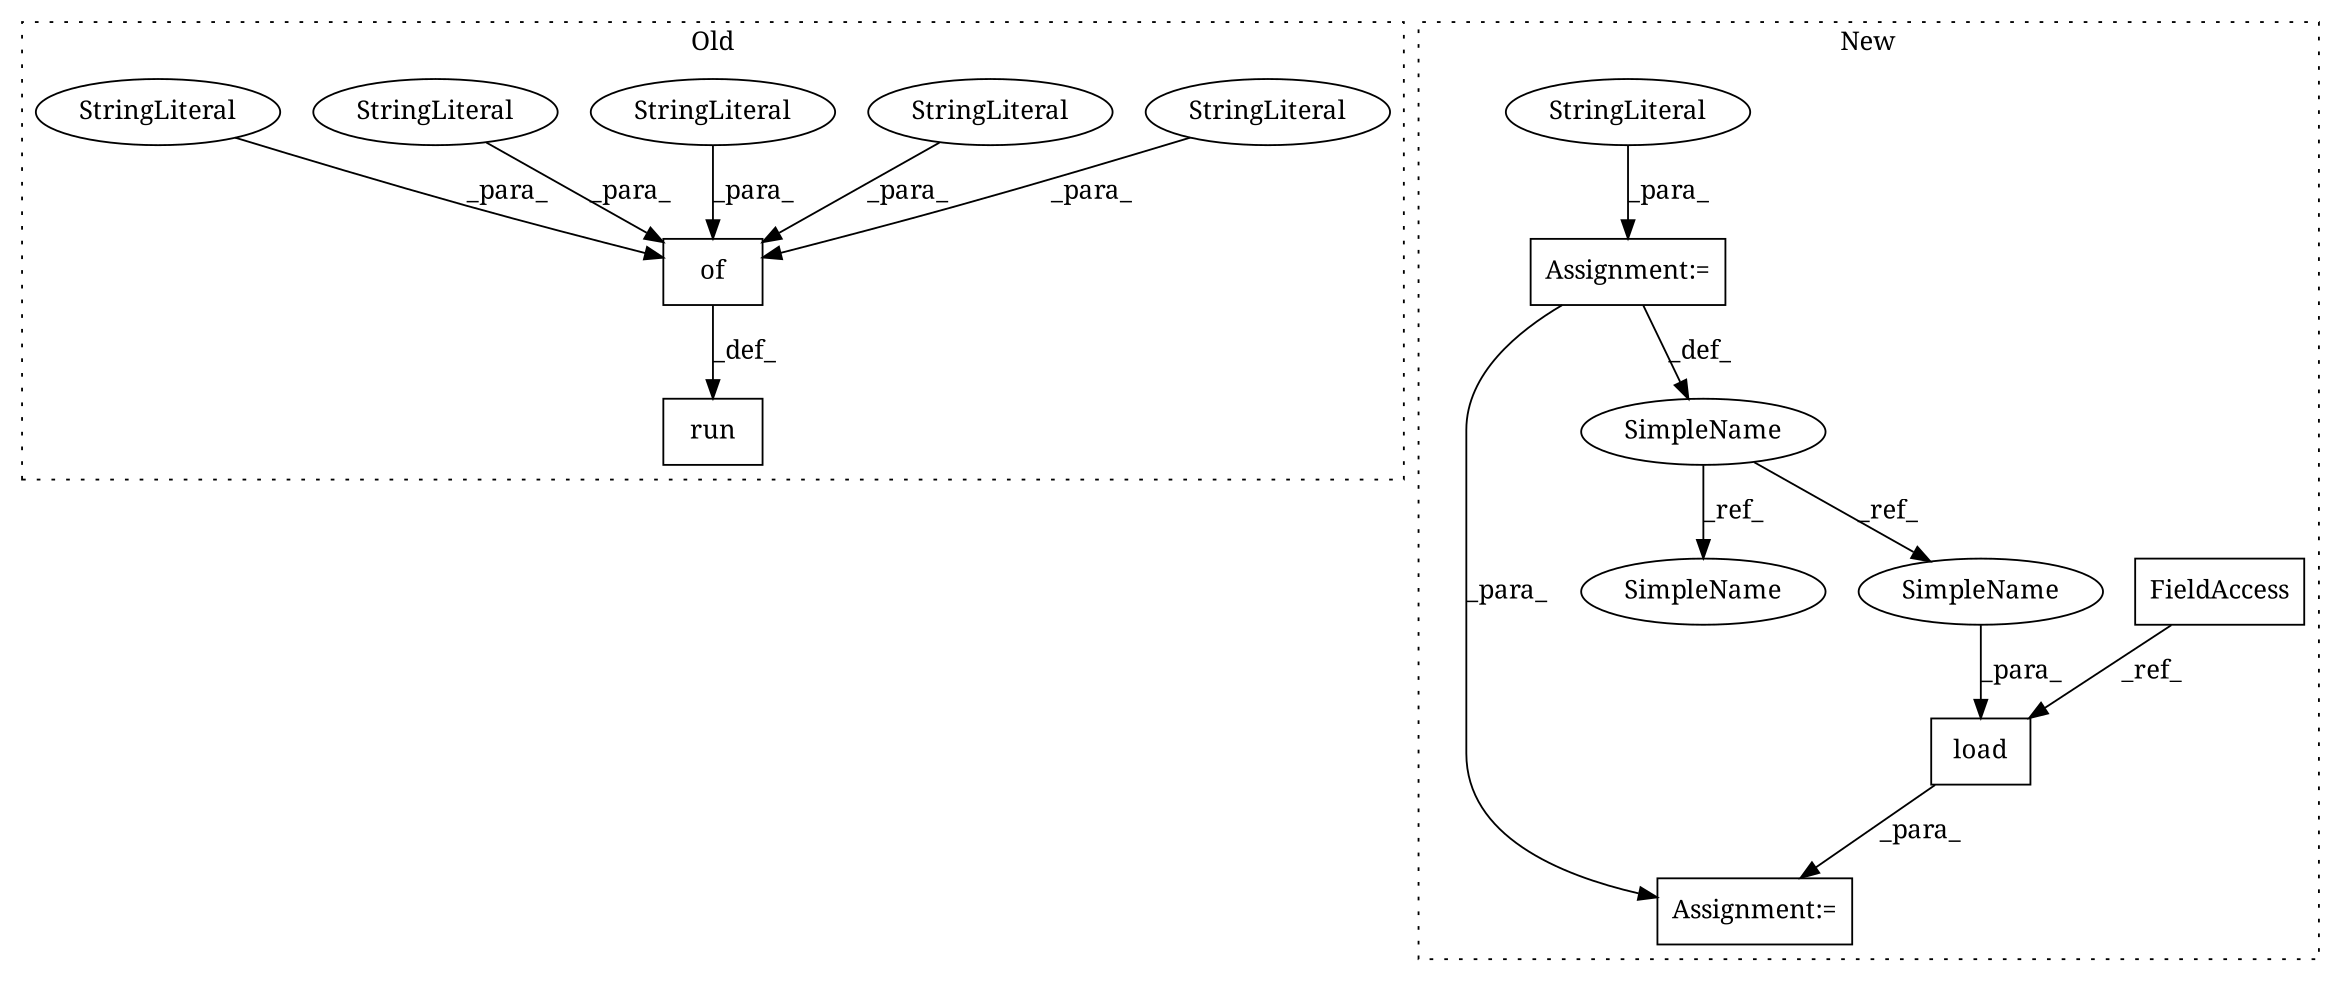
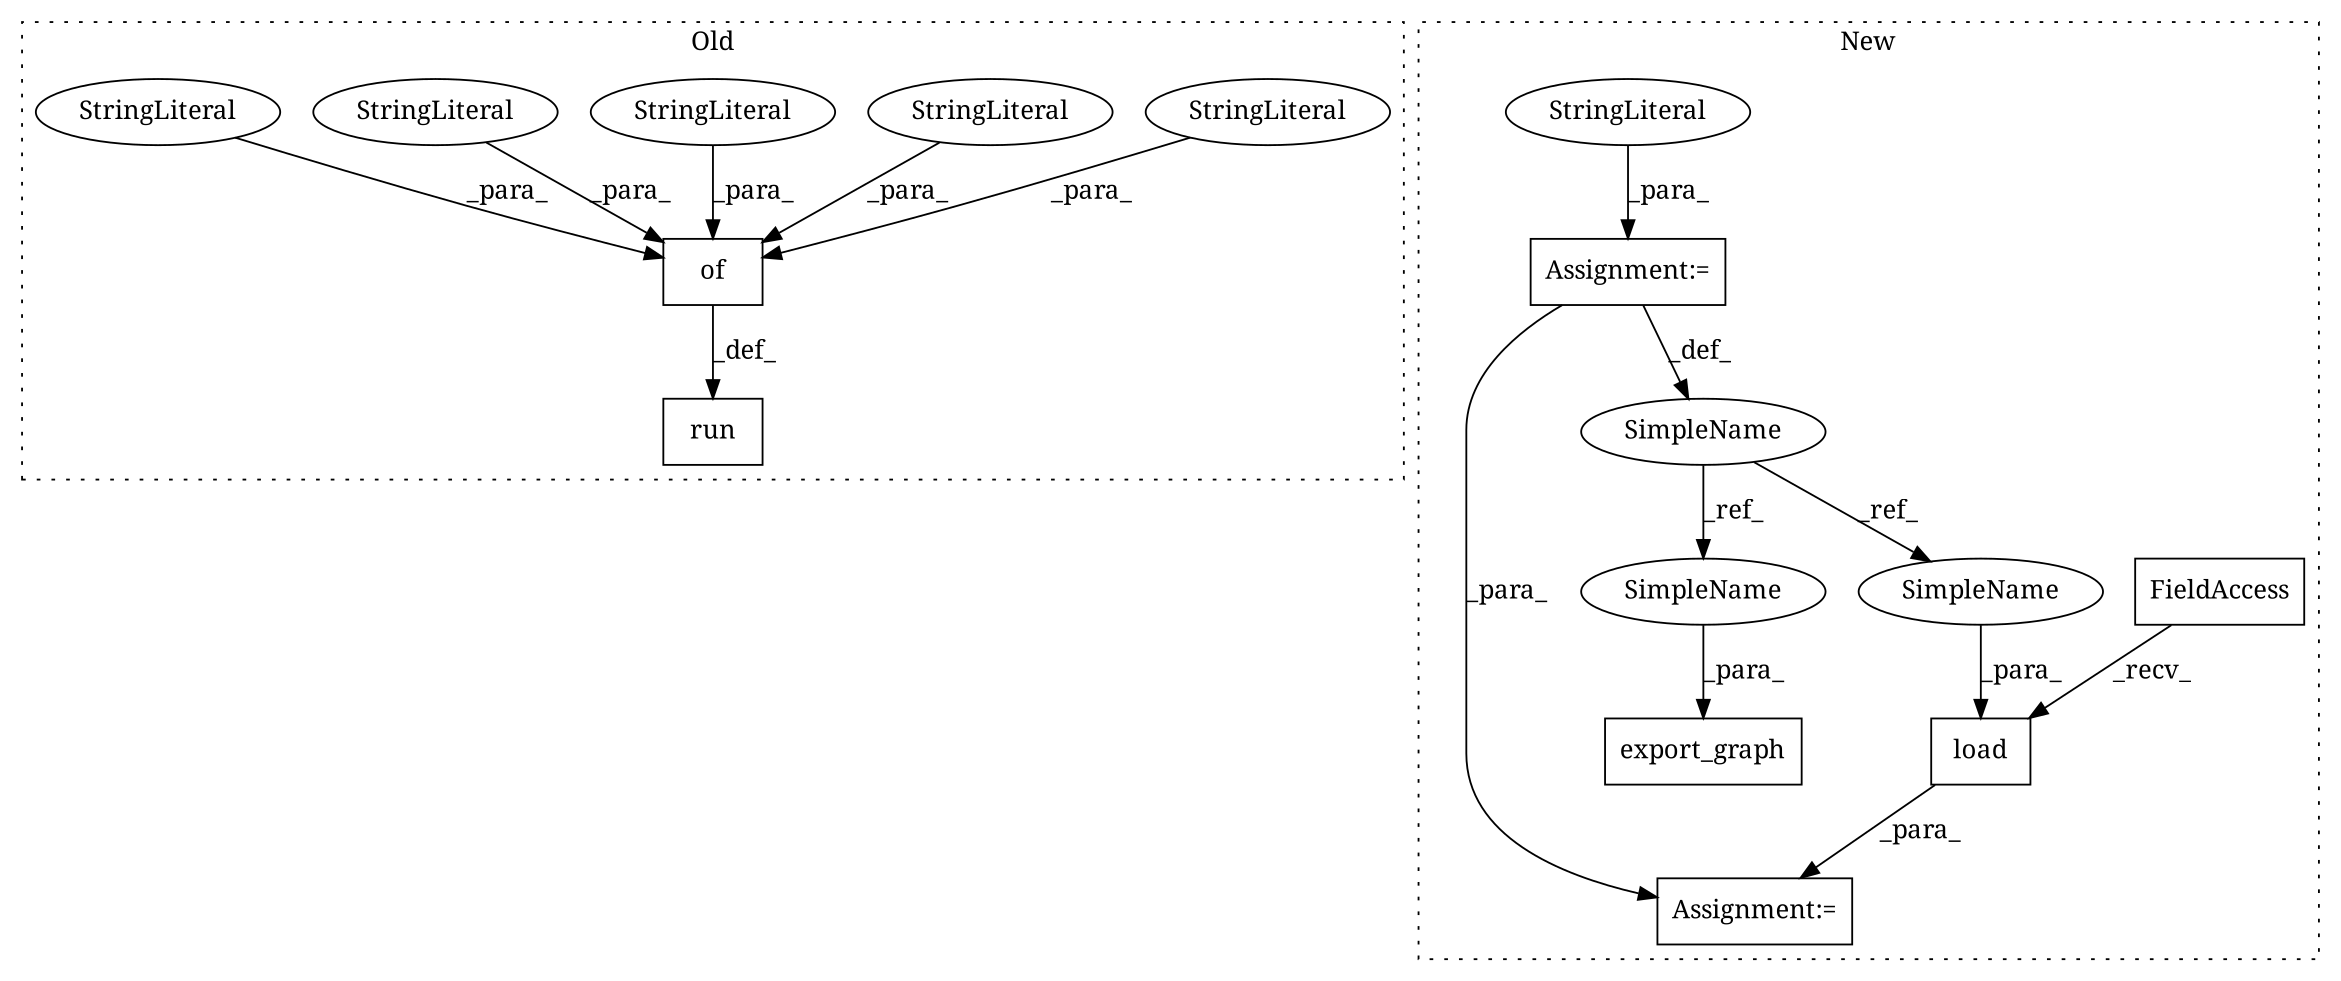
edge "FieldAccess" -> "load": label "_ref_" -> "_recv_"
node "export_graph": added
